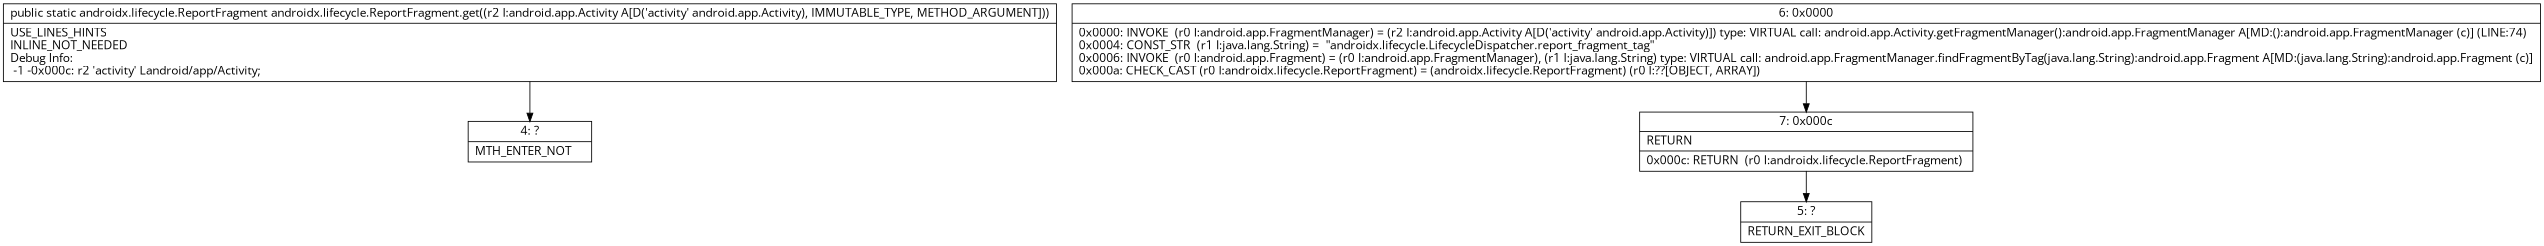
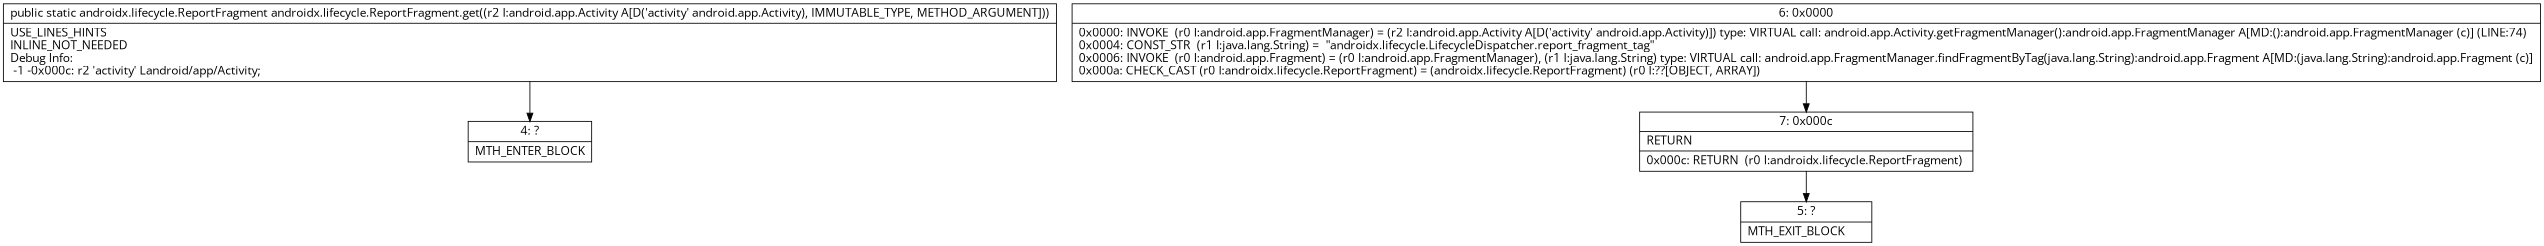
node "4: ?": text "MTH_ENTER_NOT" -> "MTH_ENTER_BLOCK"
node "5: ?": text "RETURN_EXIT_BLOCK" -> "MTH_EXIT_BLOCK"
